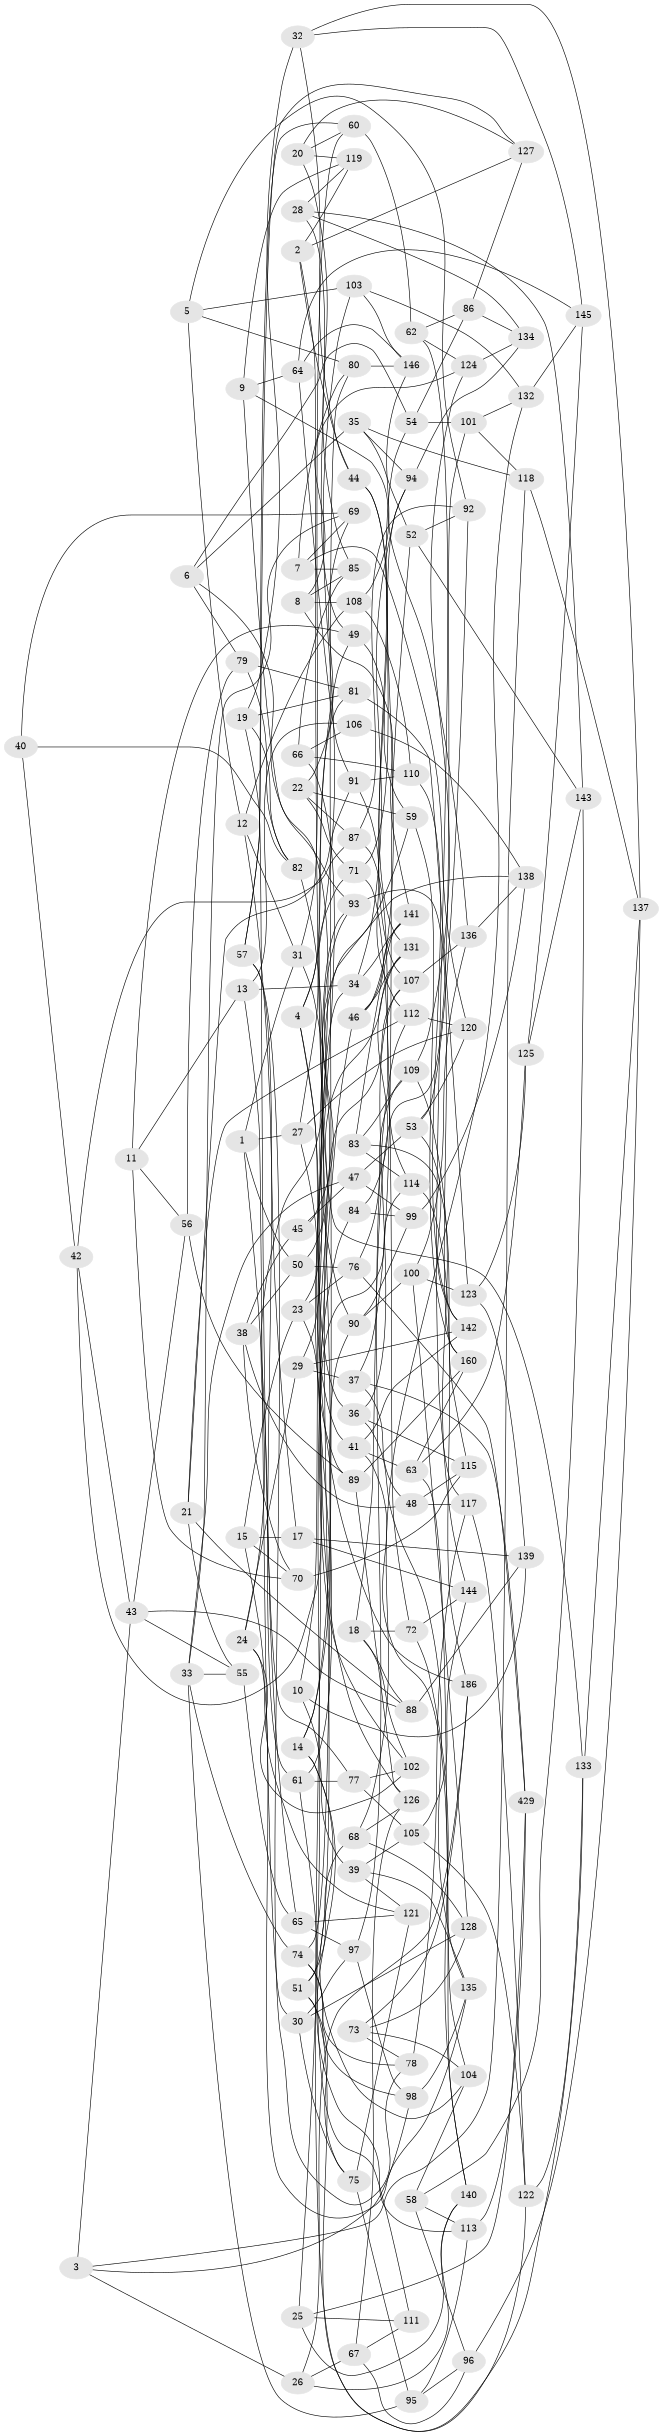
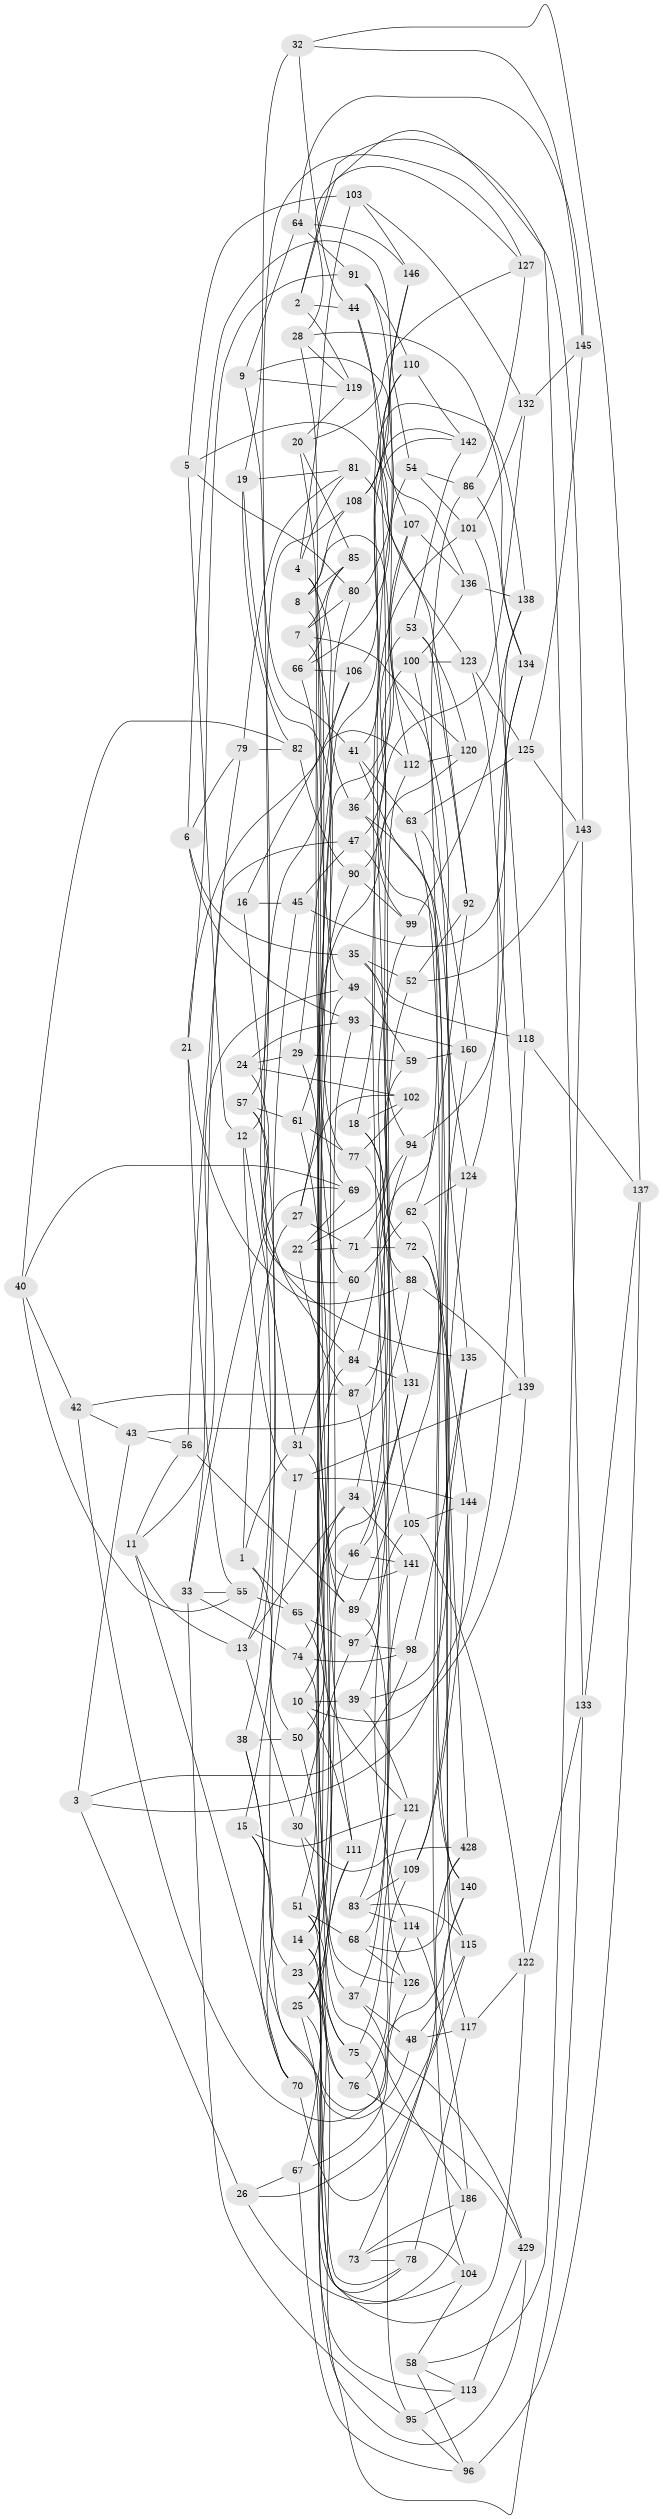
node "16": added
edge "43" -- "55": now "40" -- "55"
edge "10" -- "111": added
node "128": label "128" -> "428"
